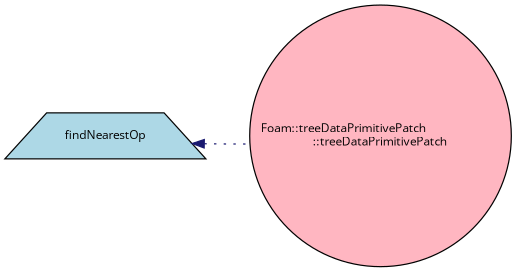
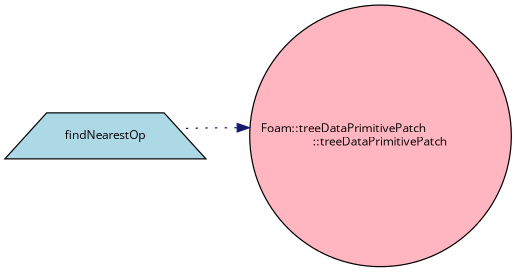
edge "Foam::treeDataPrimitivePatch ::treeDataPrimitivePatch" -> "findNearestOp": reversed
